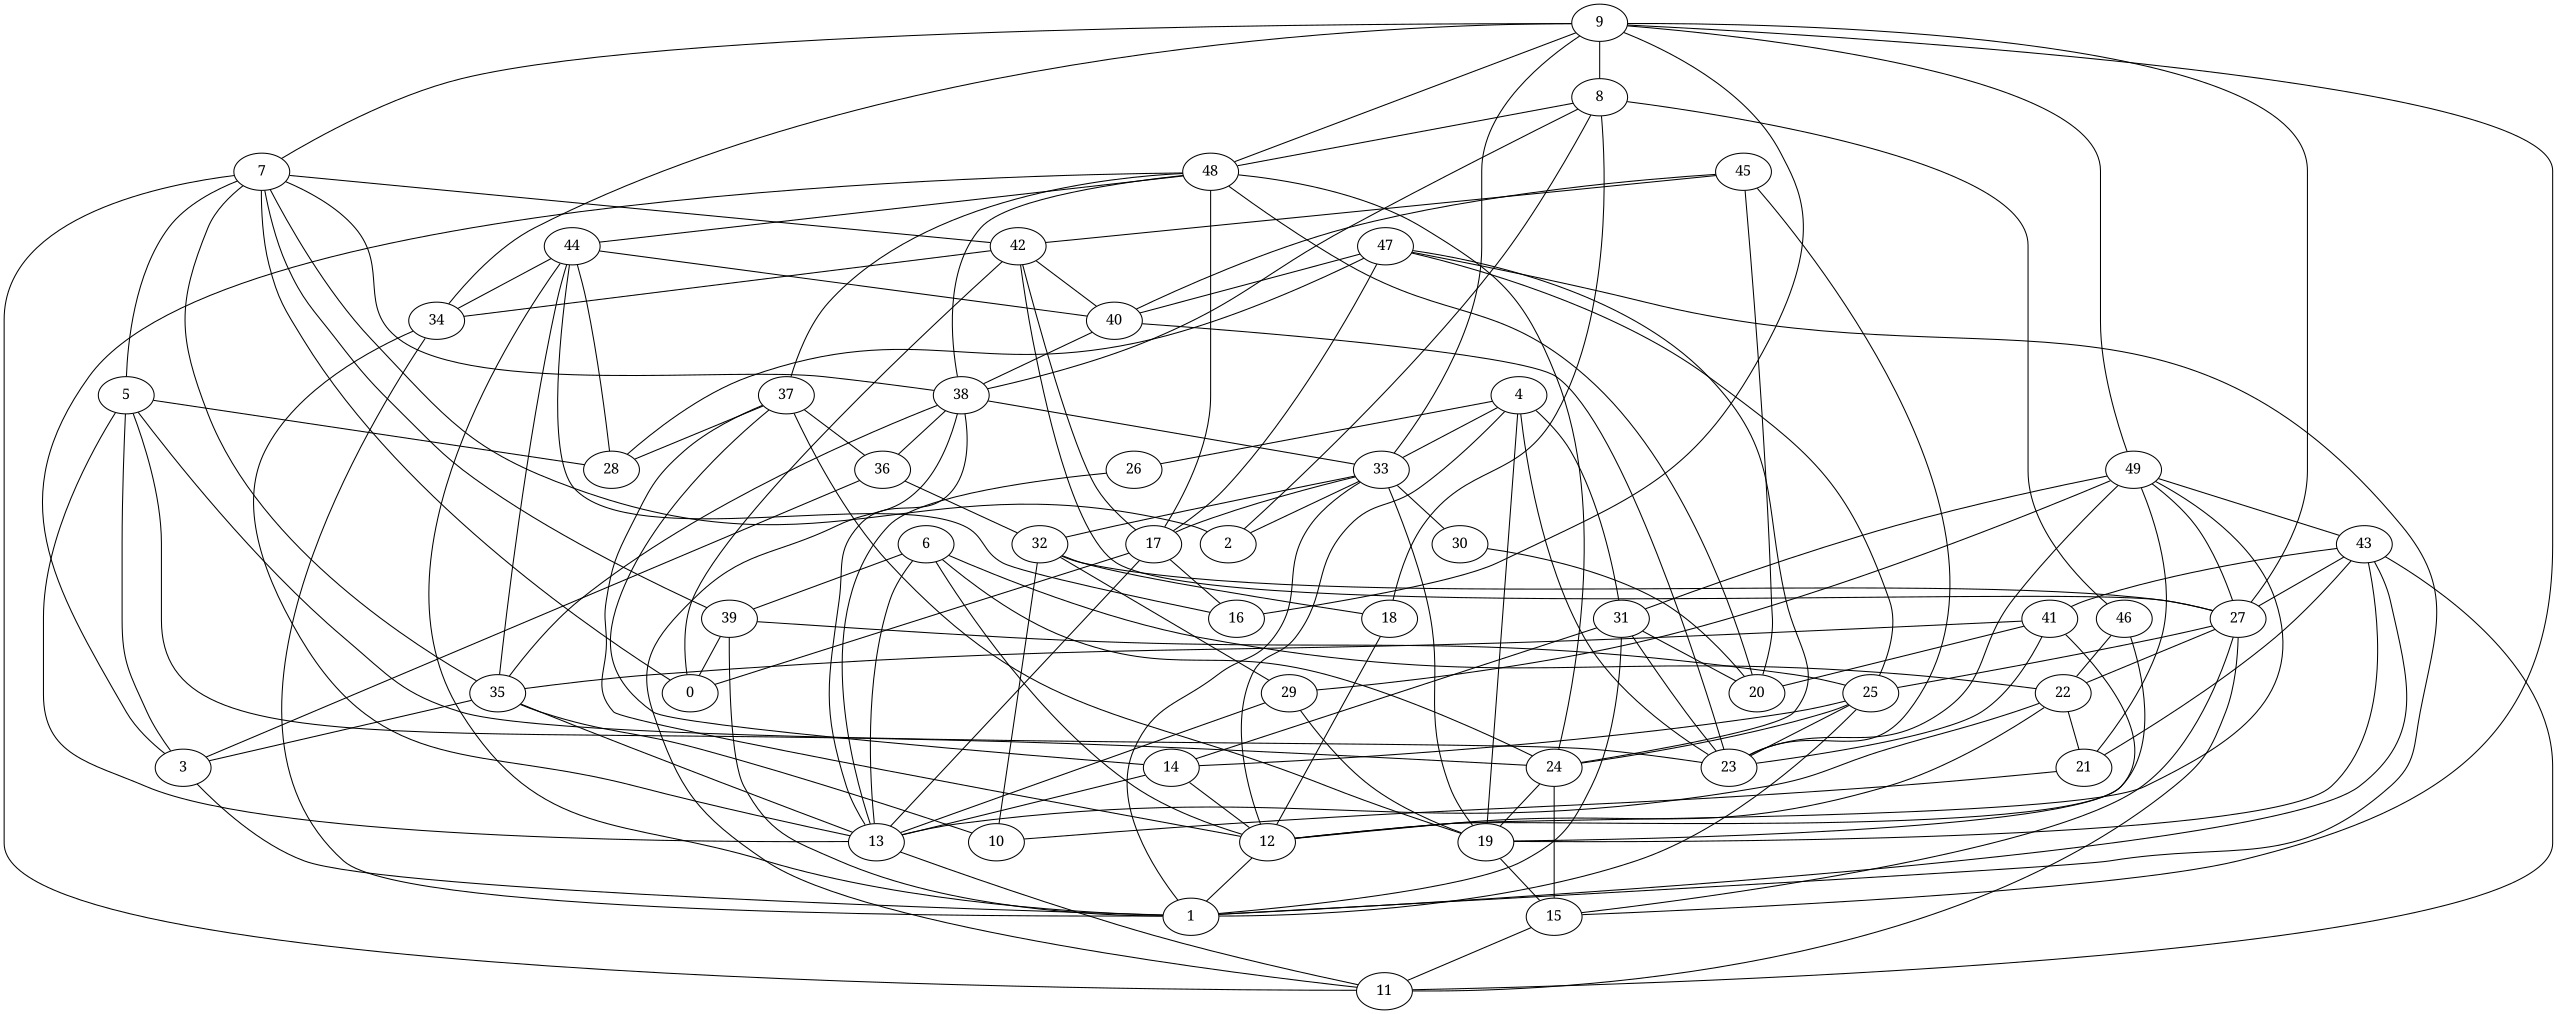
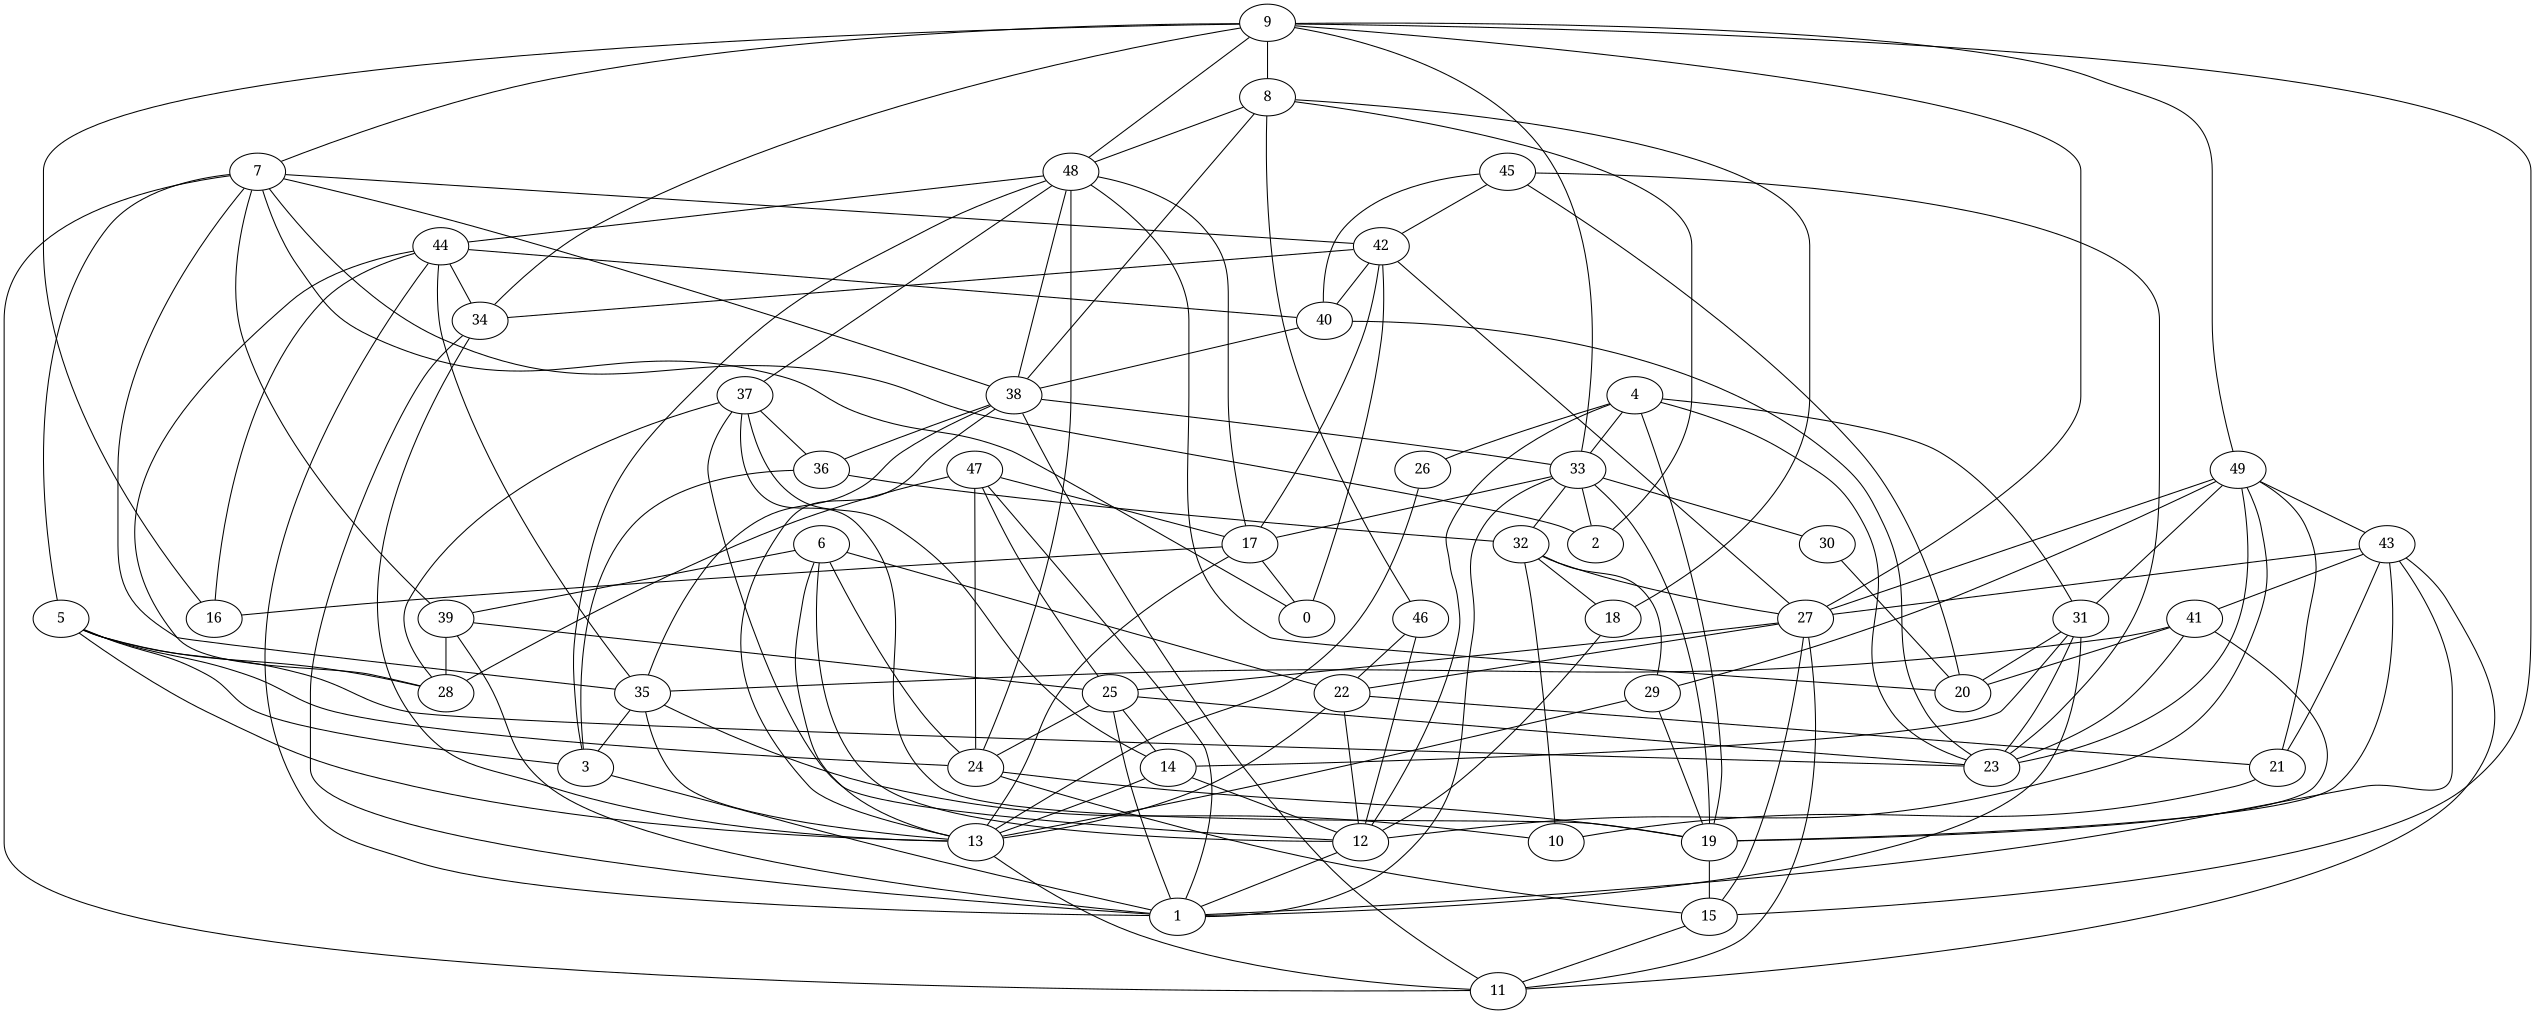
edge "47" -- "40": removed
edge "39" -- "0": now "39" -- "28"
